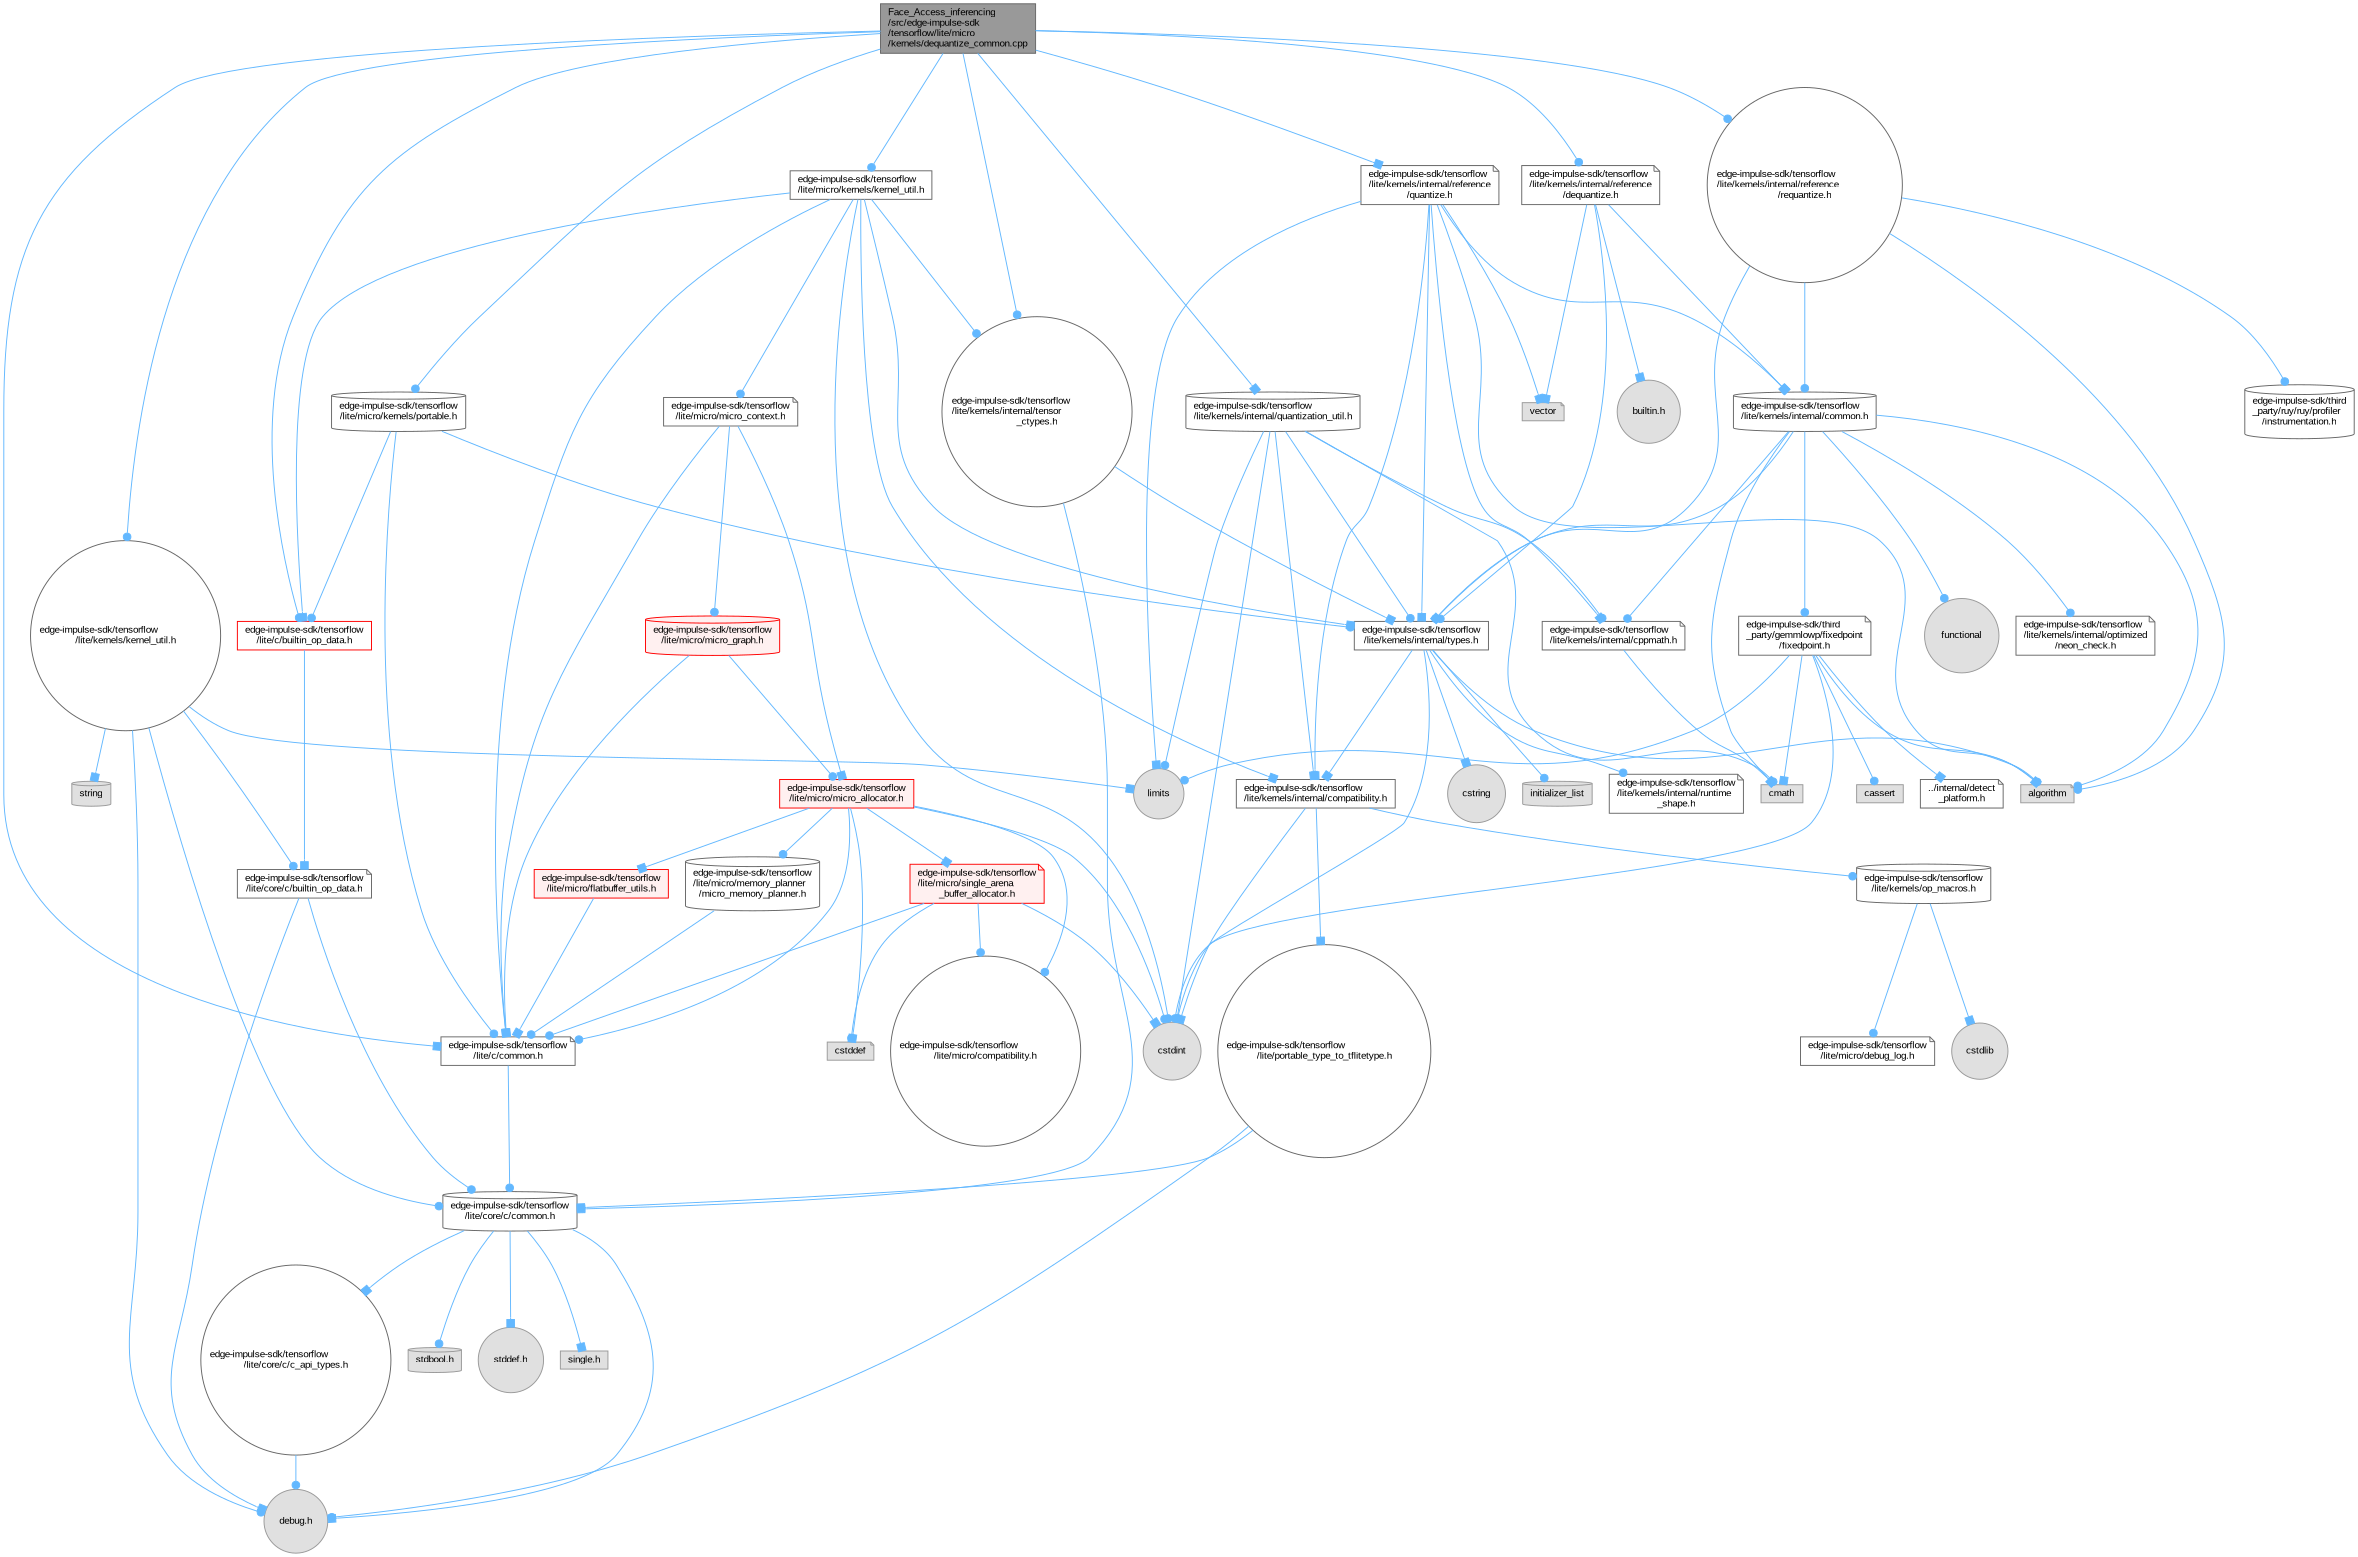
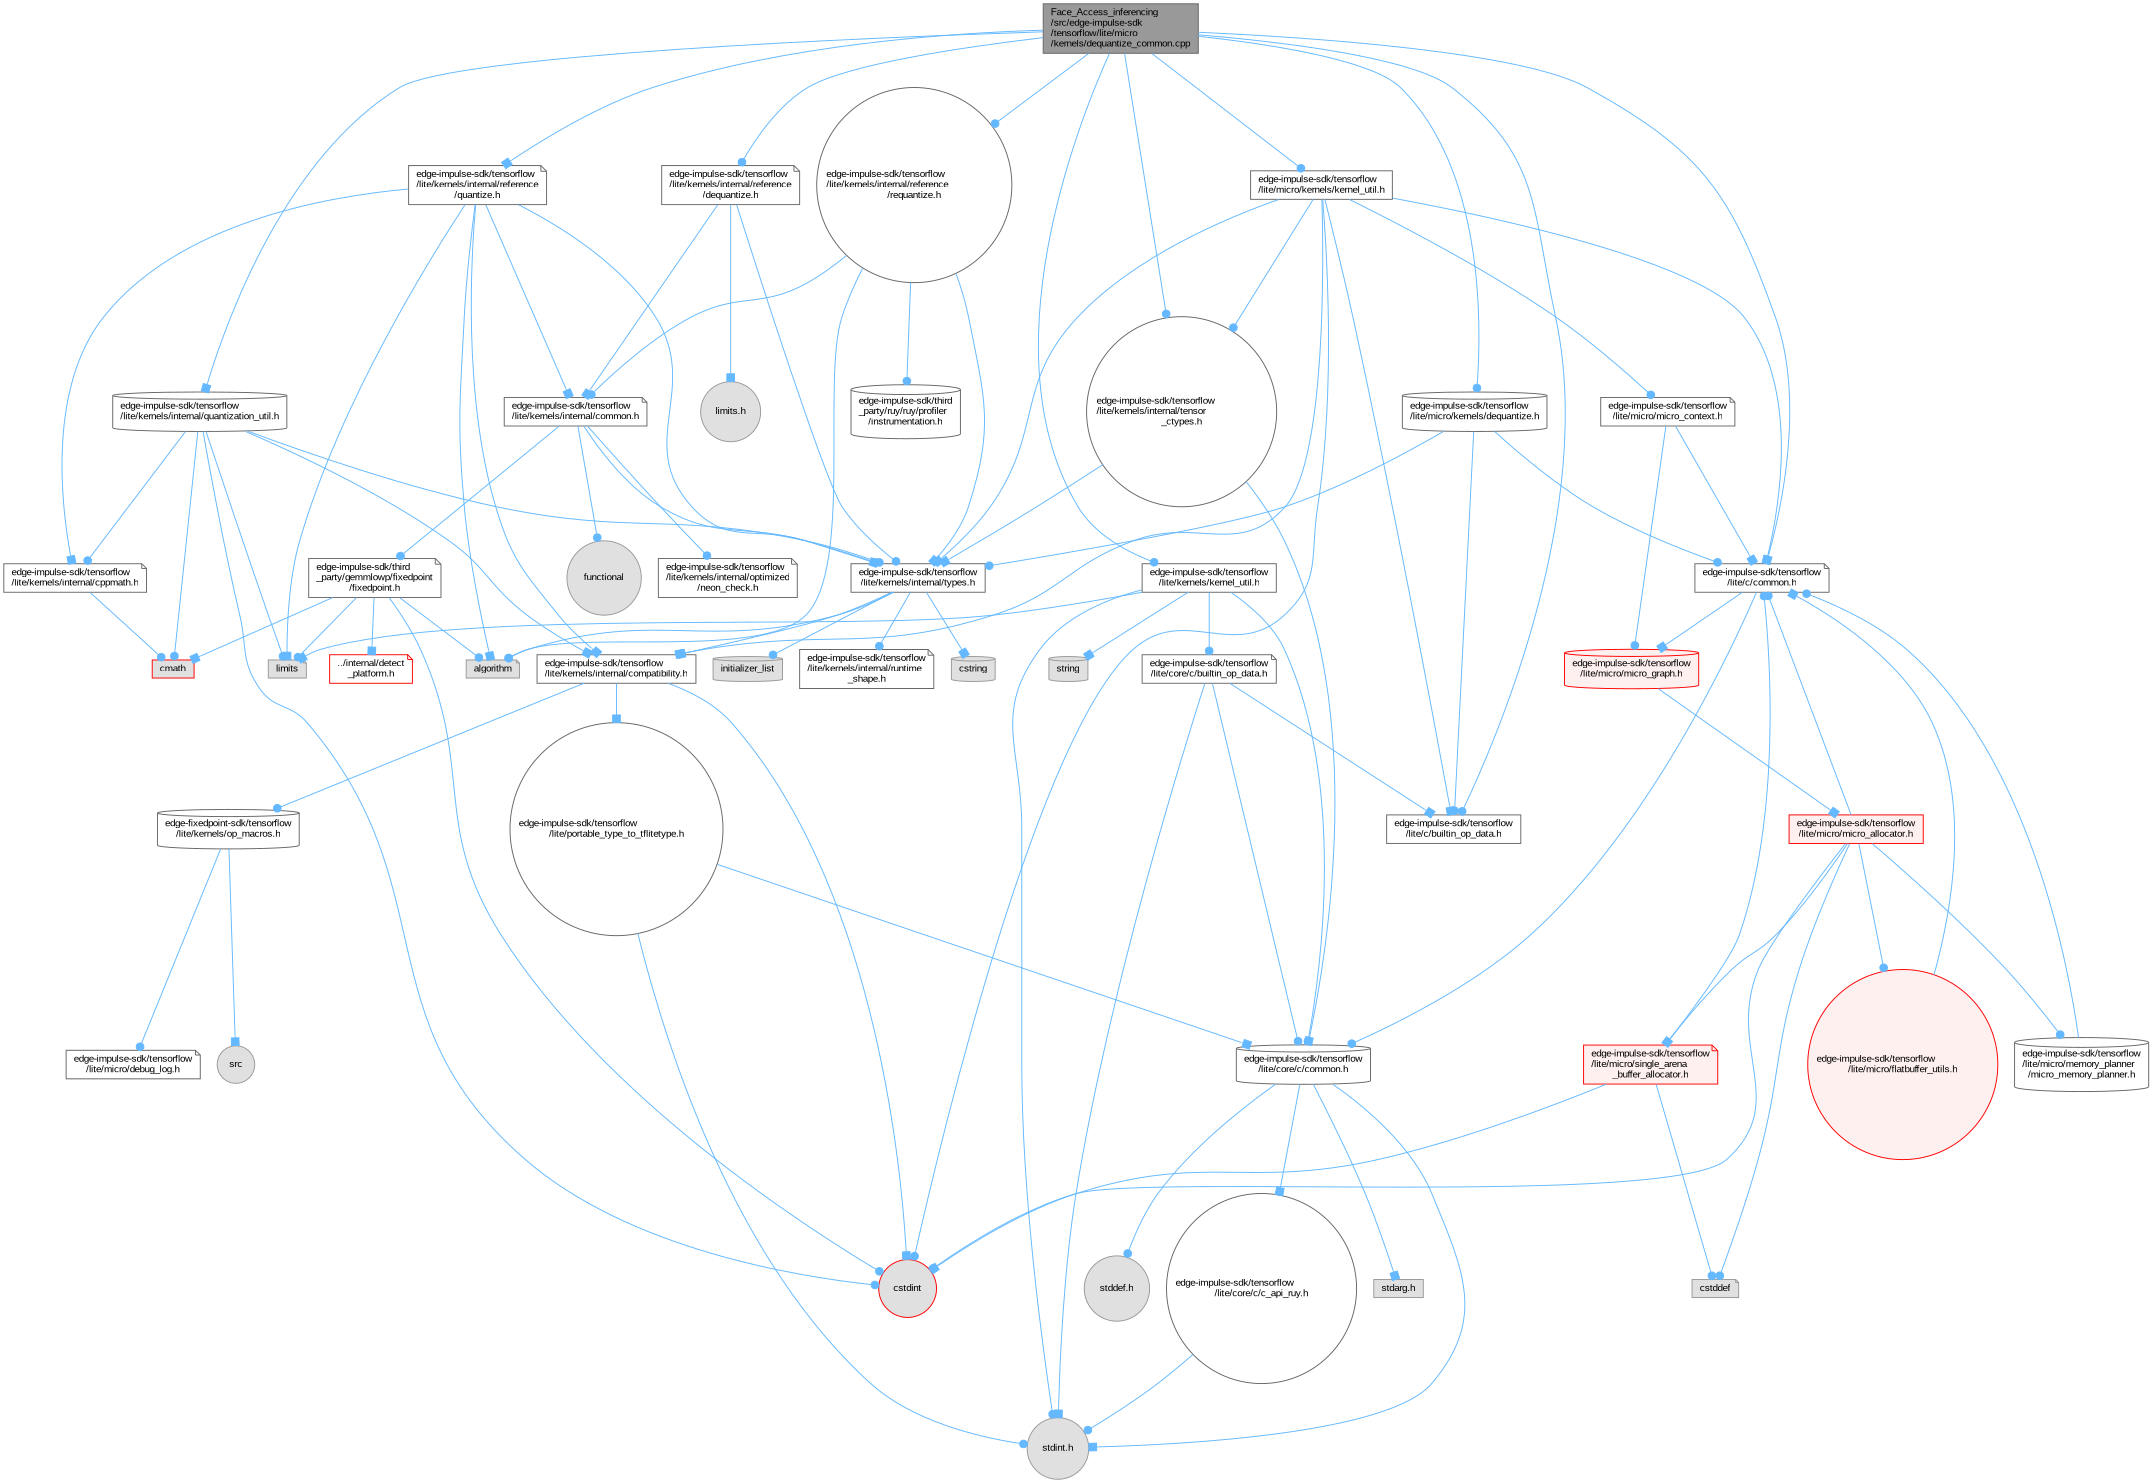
node "edge-impulse-sdk/tensorflow /lite/micro/kernels/portable.h": label "edge-impulse-sdk/tensorflow /lite/micro/kernels/portable.h" -> "edge-impulse-sdk/tensorflow /lite/micro/kernels/dequantize.h"
node "vector": removed
node "builtin.h": label "builtin.h" -> "limits.h"
node "edge-impulse-sdk/tensorflow /lite/kernels/internal/common.h": shape cylinder -> note
edge "edge-impulse-sdk/tensorflow /lite/kernels/internal/common.h" -> "edge-impulse-sdk/tensorflow /lite/kernels/internal/cppmath.h": removed
edge "edge-impulse-sdk/tensorflow /lite/kernels/internal/common.h" -> "algorithm": removed
edge "edge-impulse-sdk/tensorflow /lite/micro/micro_context.h" -> "edge-impulse-sdk/tensorflow /lite/micro/micro_allocator.h": removed
edge "edge-impulse-sdk/tensorflow /lite/kernels/internal/common.h" -> "cmath": removed
node "edge-impulse-sdk/tensorflow /lite/kernels/kernel_util.h": shape circle -> box
node "edge-impulse-sdk/tensorflow /lite/c/builtin_op_data.h": color red -> grey40
edge "edge-impulse-sdk/tensorflow /lite/micro/micro_graph.h" -> "edge-impulse-sdk/tensorflow /lite/micro/micro_allocator.h": arrowhead dot -> box
edge "edge-impulse-sdk/tensorflow /lite/kernels/internal/cppmath.h" -> "cmath": arrowhead box -> dot
edge "edge-impulse-sdk/tensorflow /lite/c/builtin_op_data.h" -> "edge-impulse-sdk/tensorflow /lite/core/c/builtin_op_data.h": reversed
node "limits": shape circle -> note
node "cstring": shape circle -> cylinder
node "cmath": color grey60 -> red
node "cassert": removed
node "../internal/detect _platform.h": color grey40 -> red
edge "edge-impulse-sdk/tensorflow /lite/micro/micro_graph.h" -> "edge-impulse-sdk/tensorflow /lite/c/common.h": reversed
edge "edge-impulse-sdk/tensorflow /lite/micro/micro_allocator.h" -> "edge-impulse-sdk/tensorflow /lite/micro/flatbuffer_utils.h": arrowhead box -> dot
edge "edge-impulse-sdk/tensorflow /lite/kernels/internal/types.h" -> "cstdint": removed
node "edge-impulse-sdk/tensorflow /lite/micro/flatbuffer_utils.h": shape box -> circle
node "edge-impulse-sdk/tensorflow /lite/kernels/op_macros.h": label "edge-impulse-sdk/tensorflow /lite/kernels/op_macros.h" -> "edge-fixedpoint-sdk/tensorflow /lite/kernels/op_macros.h"
edge "edge-impulse-sdk/tensorflow /lite/micro/micro_allocator.h" -> "cstddef": arrowhead box -> dot
node "edge-impulse-sdk/tensorflow /lite/micro/compatibility.h": removed
node "cstdint": color grey60 -> red
node "cstdlib": label "cstdlib" -> "src"
edge "edge-impulse-sdk/tensorflow /lite/core/c/common.h" -> "stddef.h": arrowhead box -> dot
node "edge-impulse-sdk/tensorflow /lite/core/c/c_api_types.h": label "edge-impulse-sdk/tensorflow /lite/core/c/c_api_types.h" -> "edge-impulse-sdk/tensorflow /lite/core/c/c_api_ruy.h"
node "stdbool.h": removed
node "single.h": label "single.h" -> "stdarg.h"
node "debug.h": label "debug.h" -> "stdint.h"
